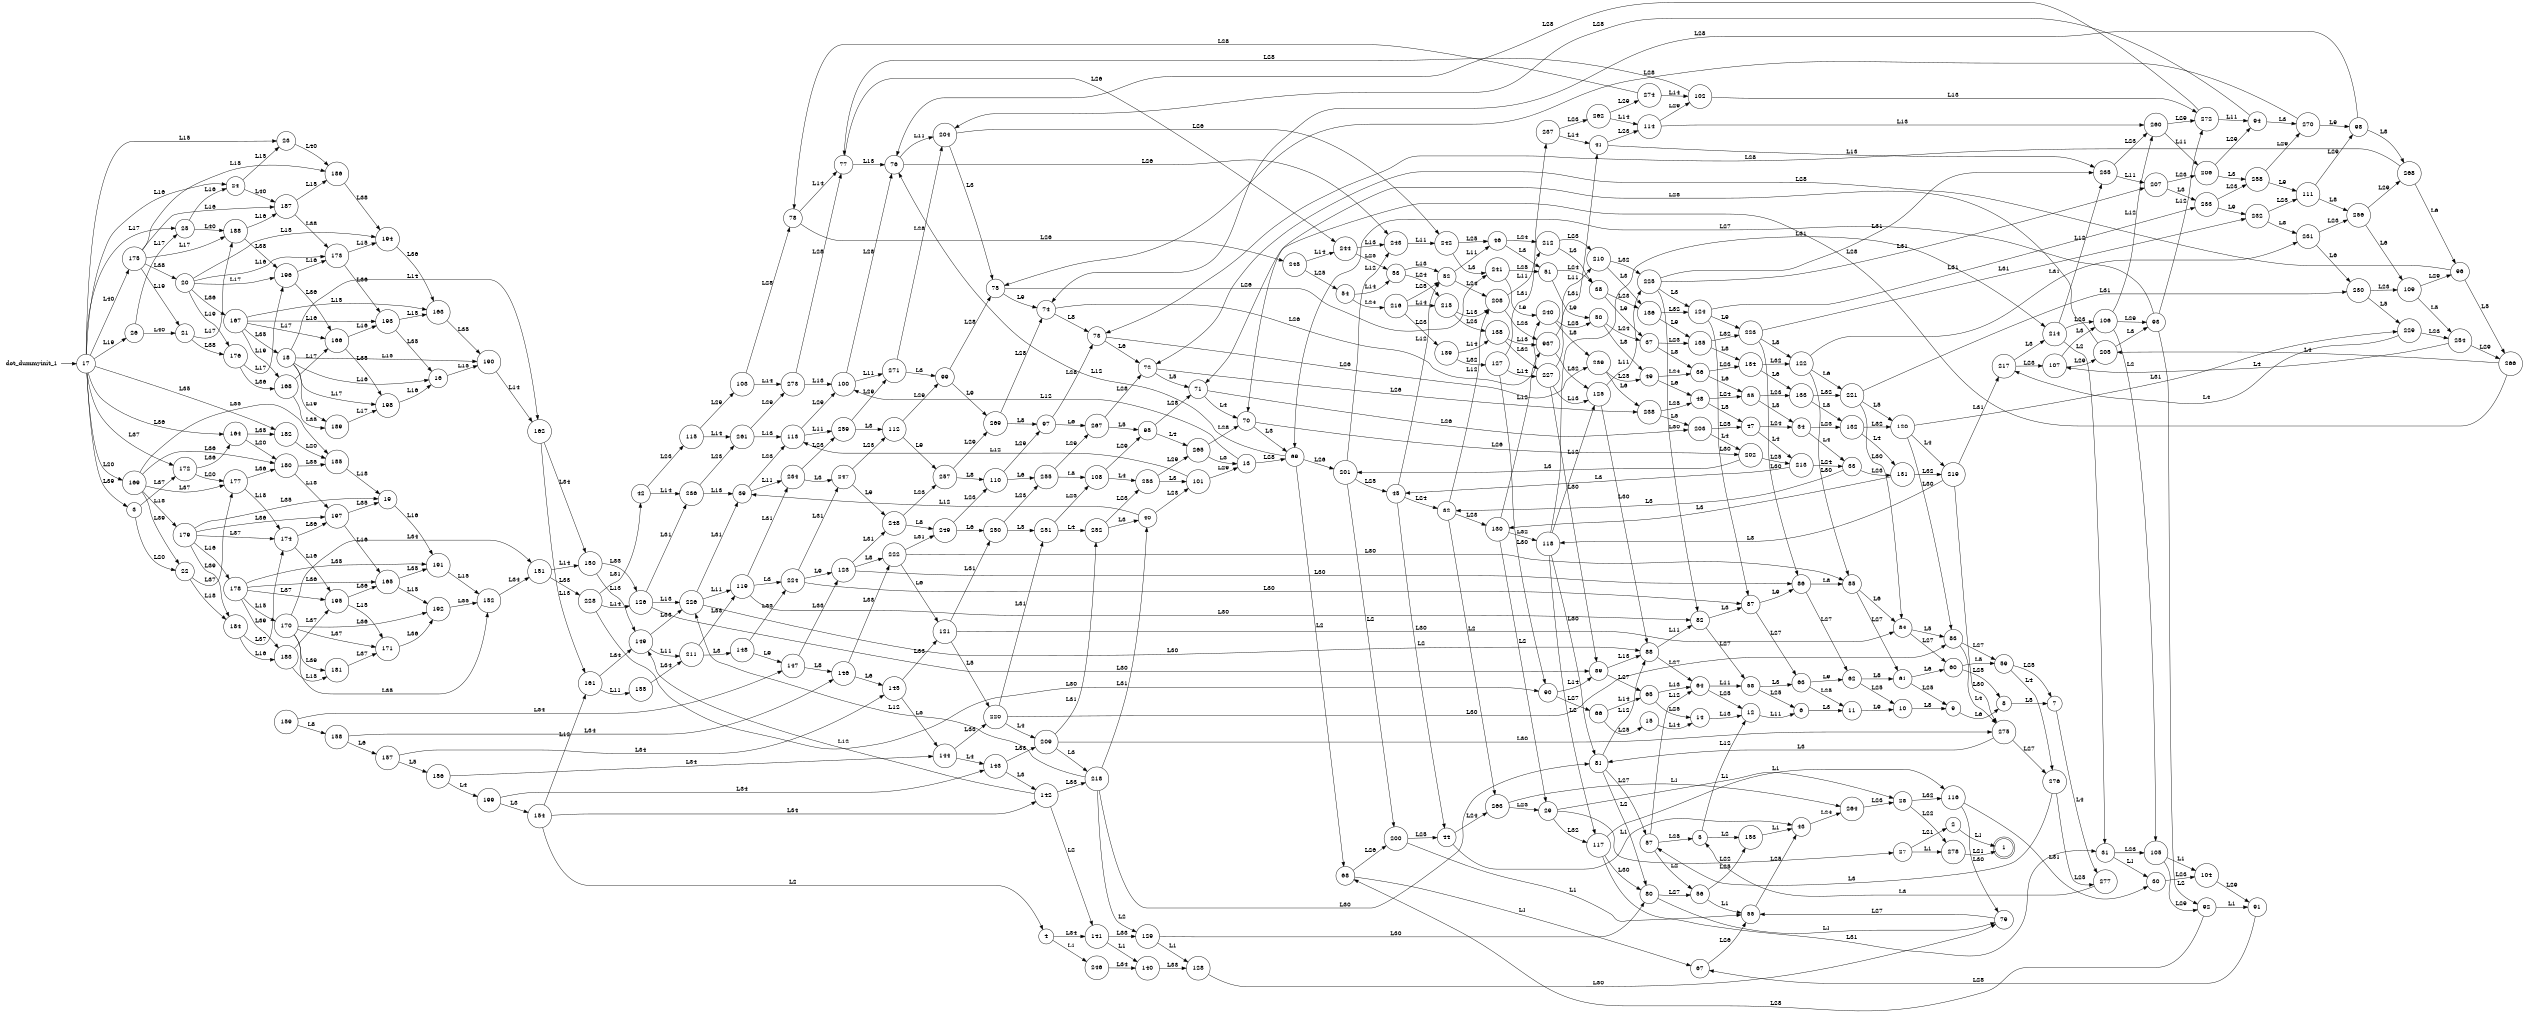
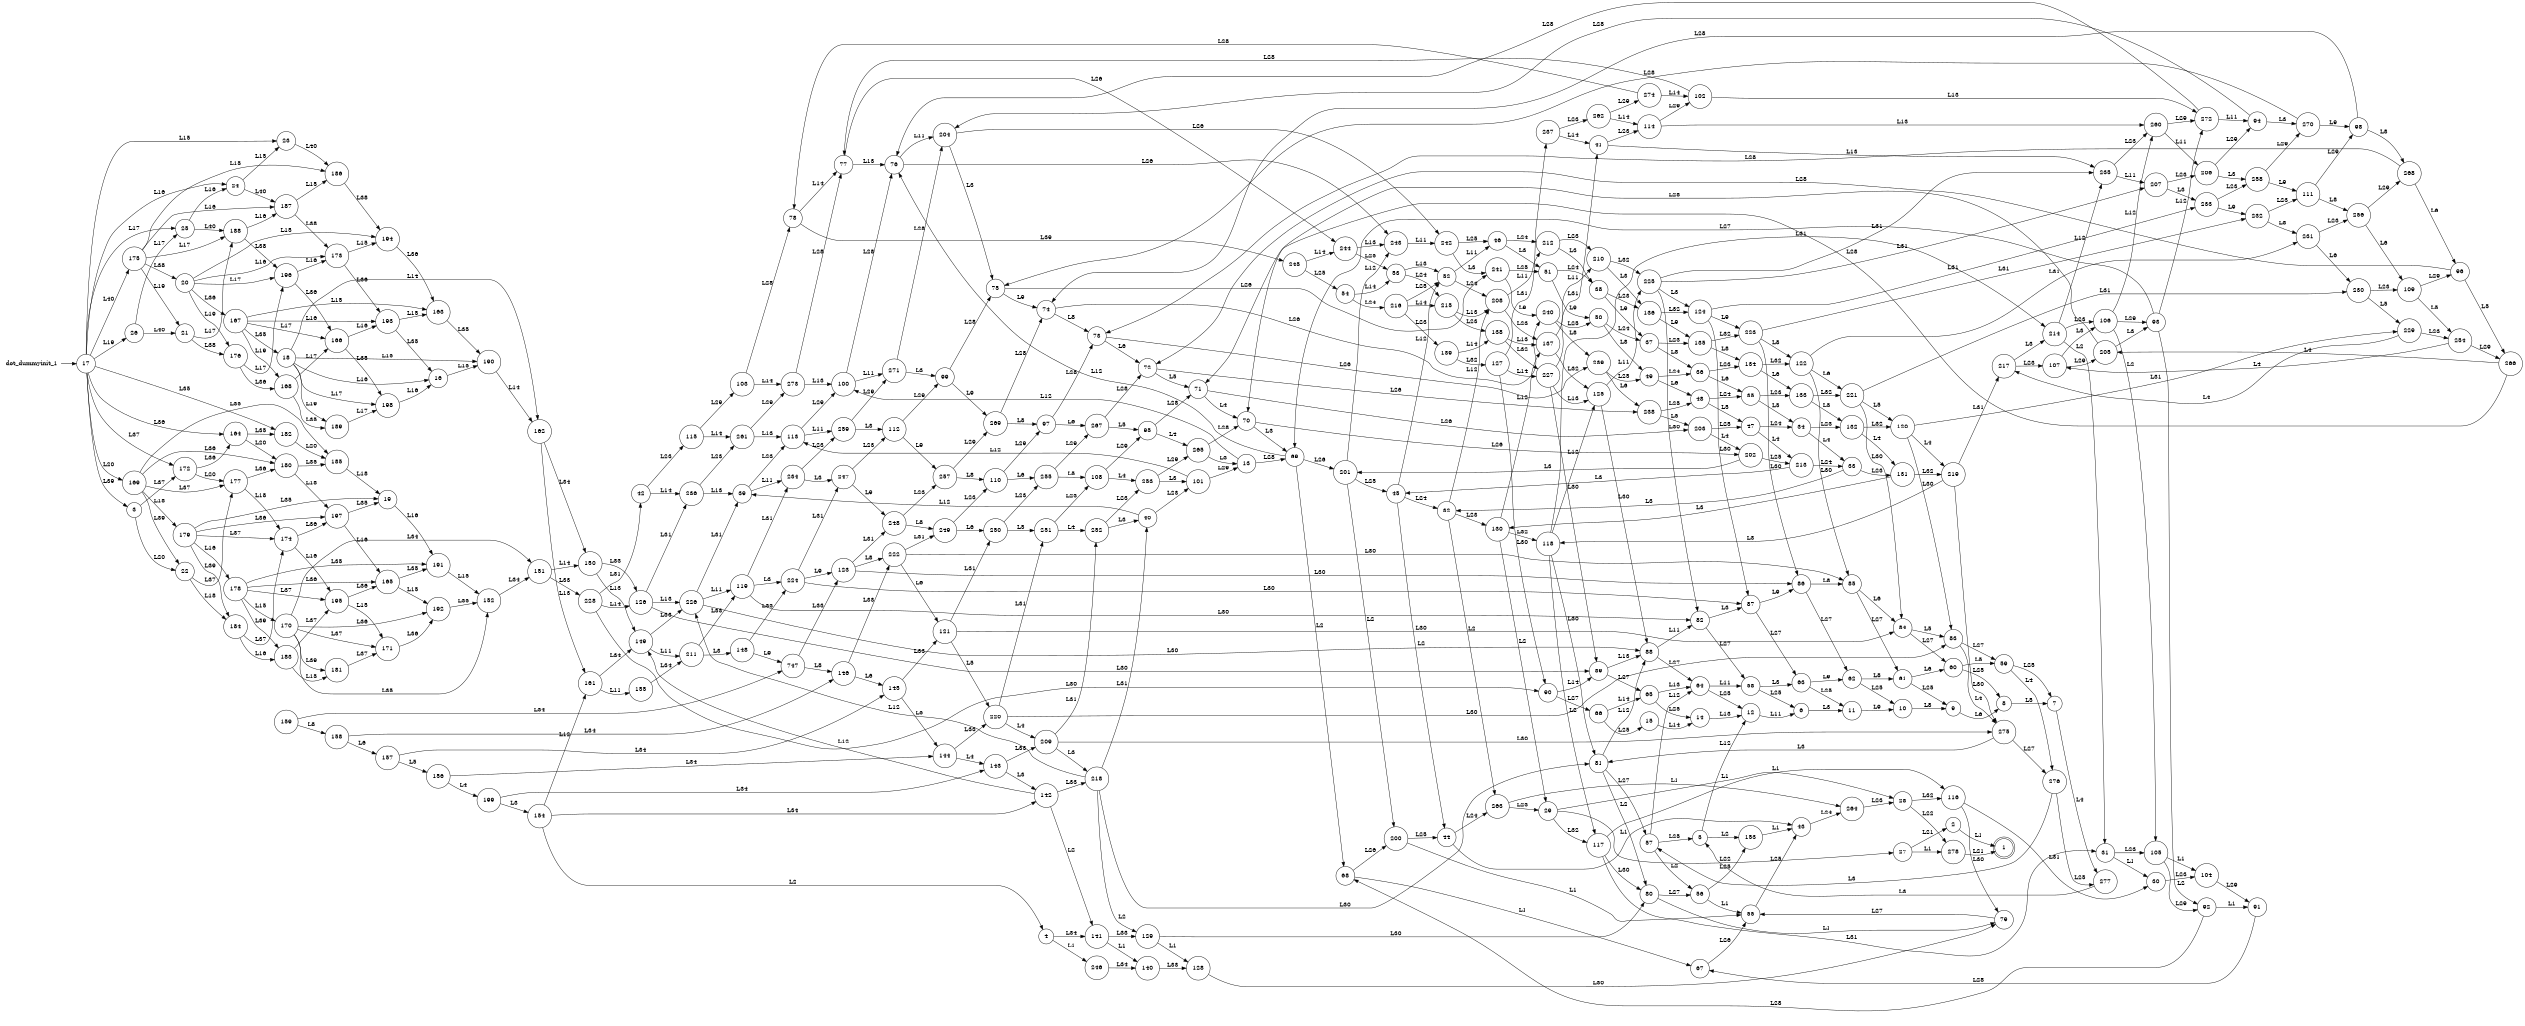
edge "78" -> "245": label "L26" -> "L39"
node "937": label "937" -> "137"
node "147": label "147" -> "747"
